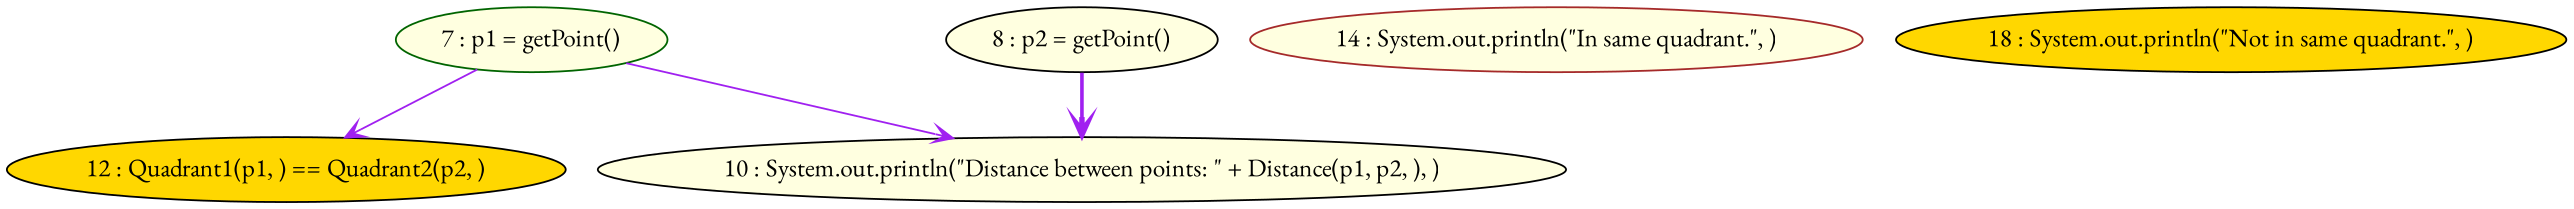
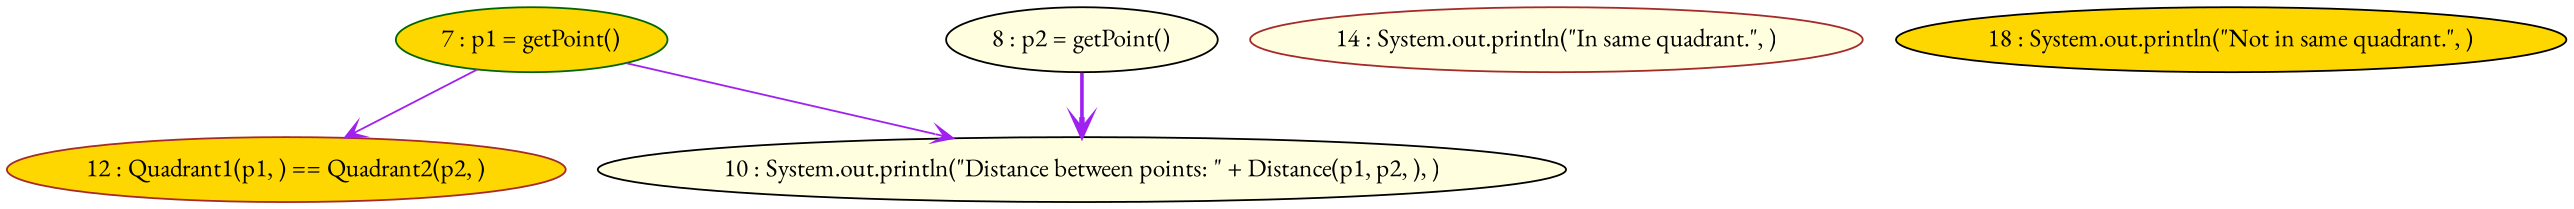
node "7 : p1 = getPoint()": fillcolor lightyellow -> gold
node "12 : Quadrant1(p1, ) == Quadrant2(p2, )": color black -> brown
